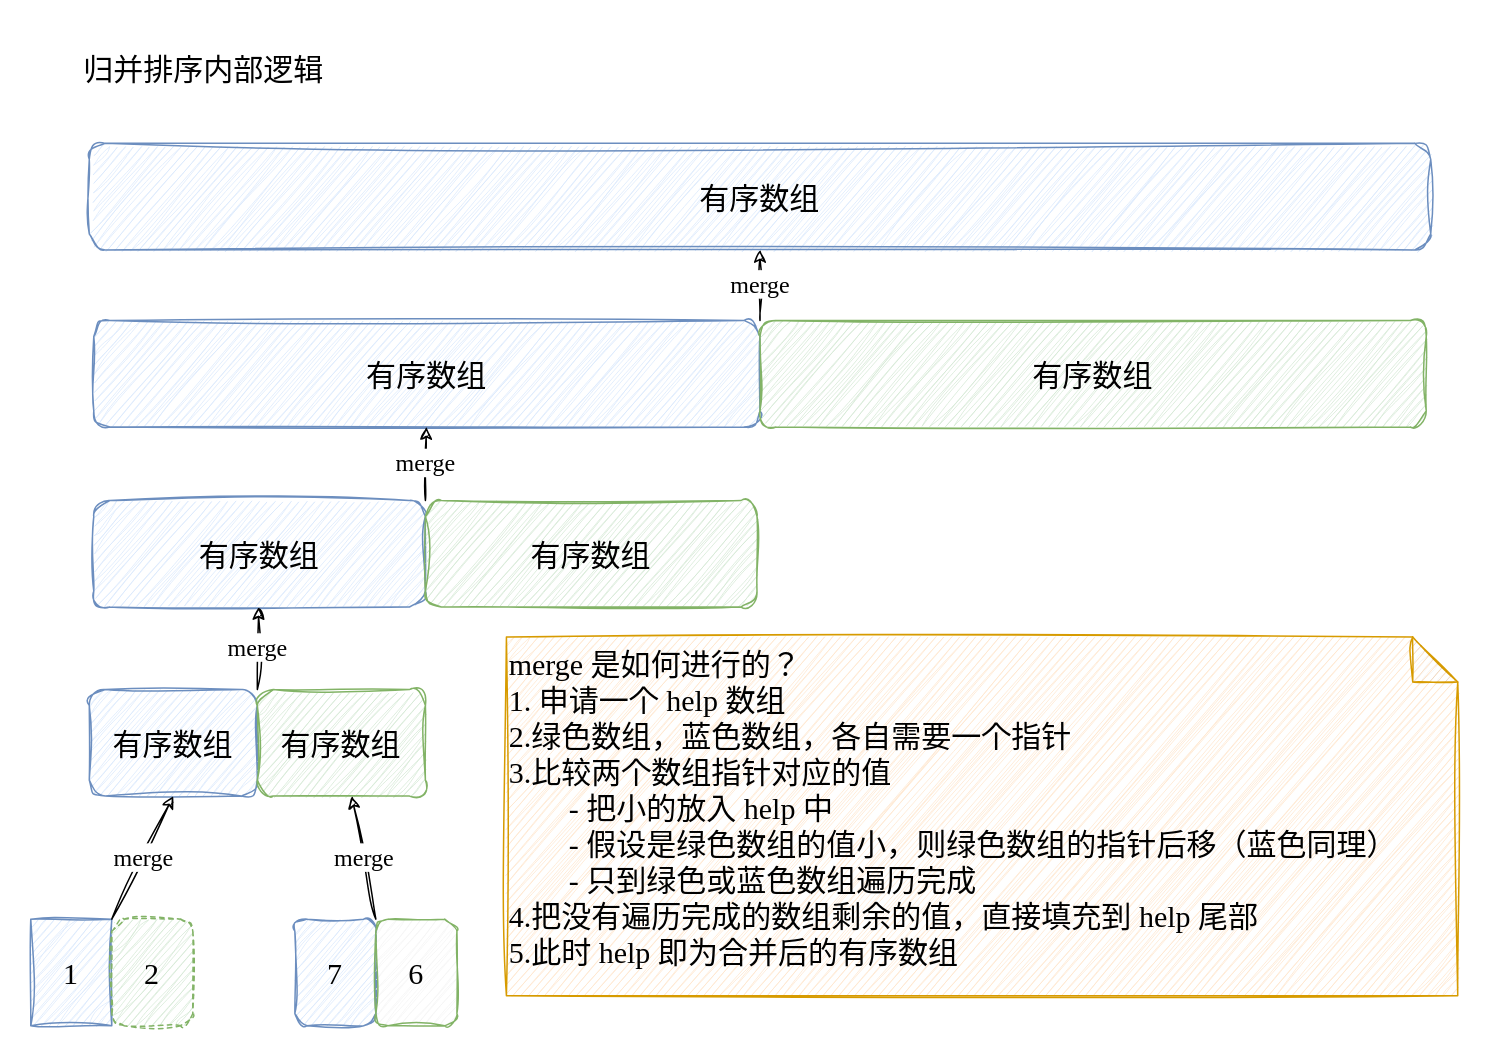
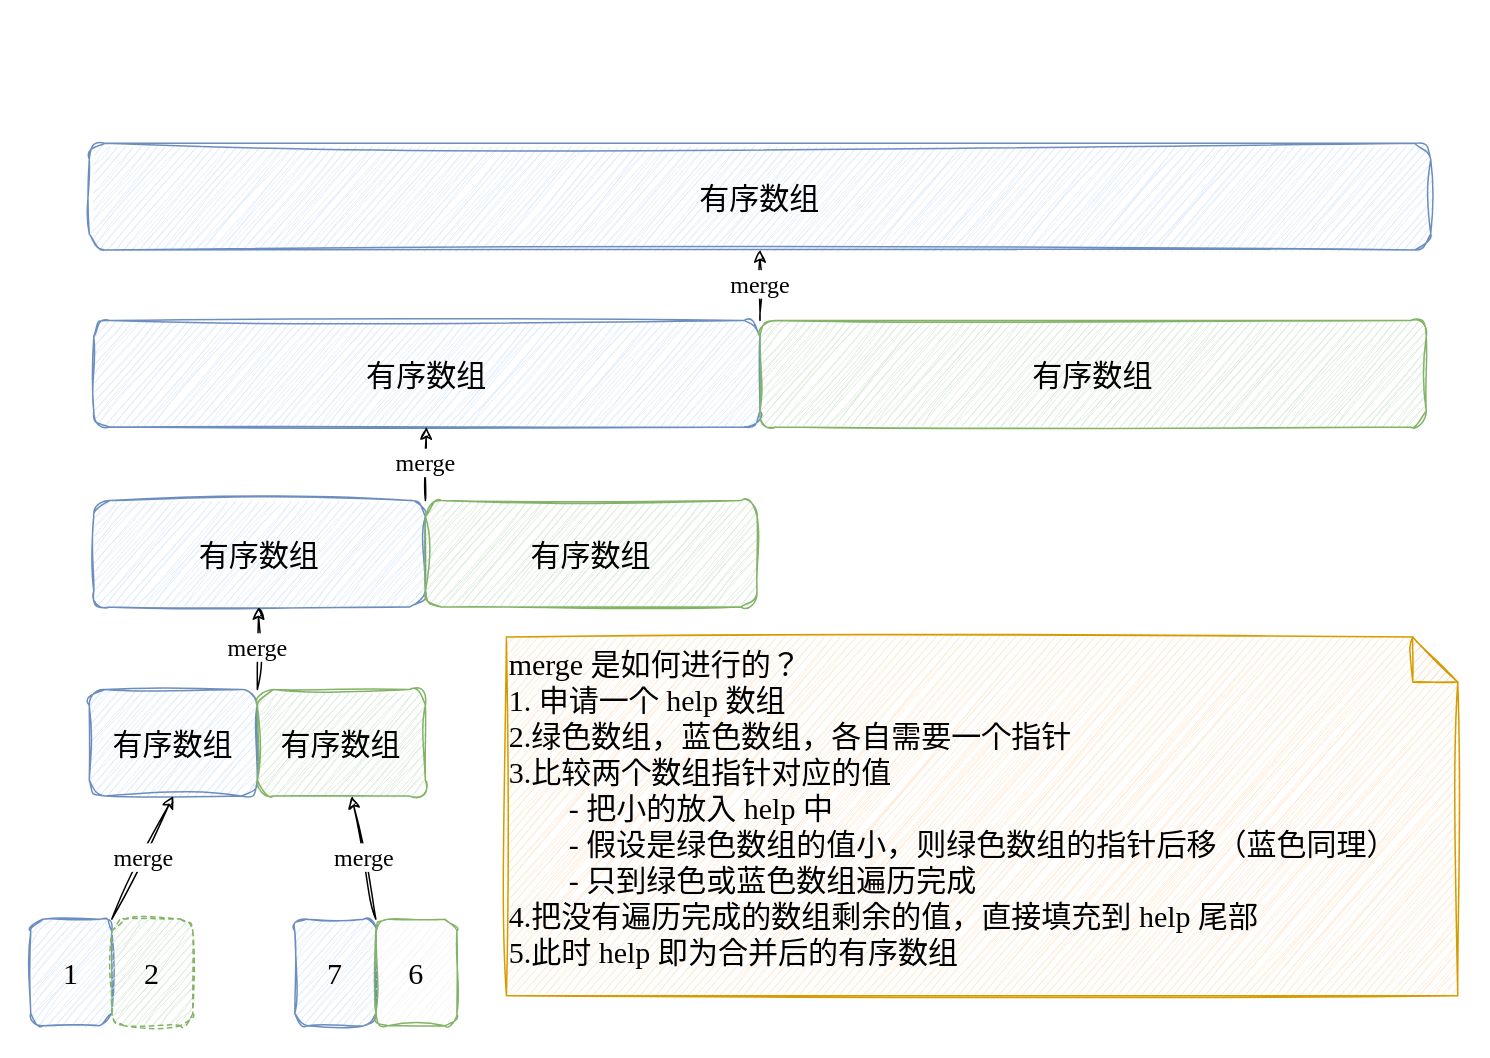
node "归并排序内部逻辑": removed
node "1": shape rectangle -> rounded rectangle
